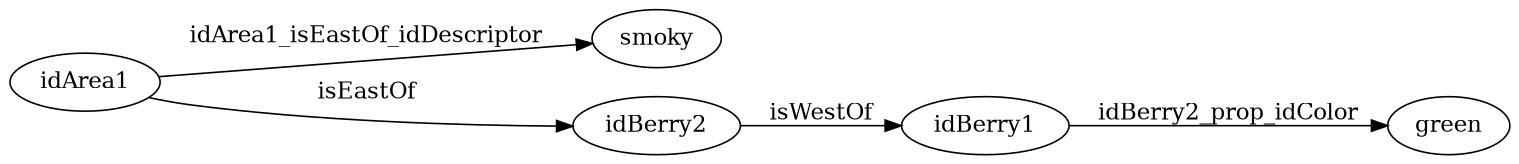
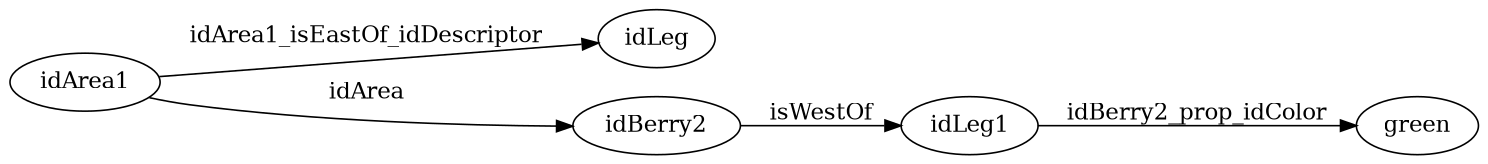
node "smoky": label "smoky" -> "idLeg"
edge "idArea1" -> "idBerry2": label "isEastOf" -> "idArea"
node "idBerry1": label "idBerry1" -> "idLeg1"
